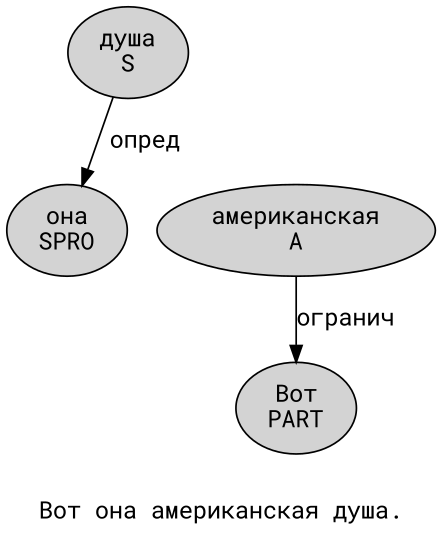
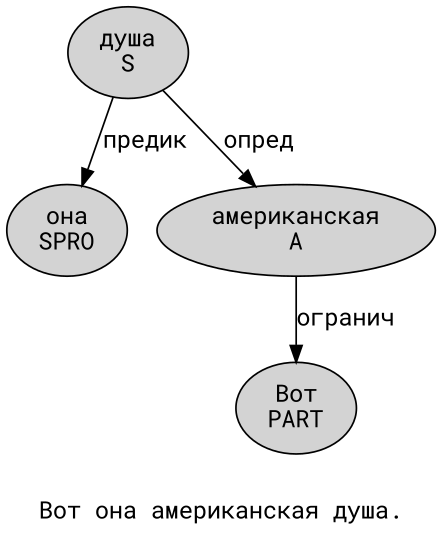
edge "душа S" -> "американская A": added, label "опред"
edge "душа S" -> "она SPRO": label "опред" -> "предик"
